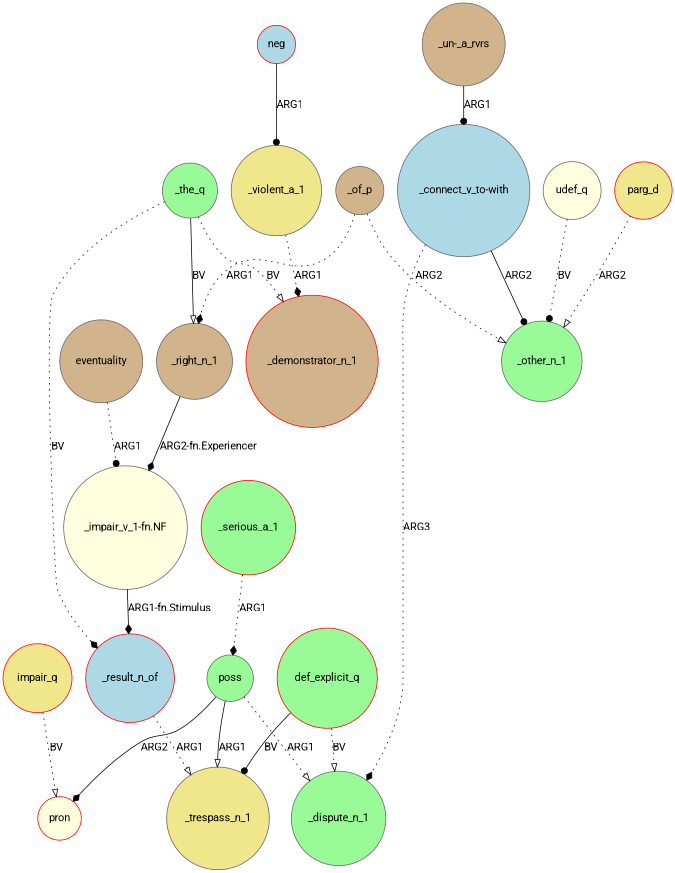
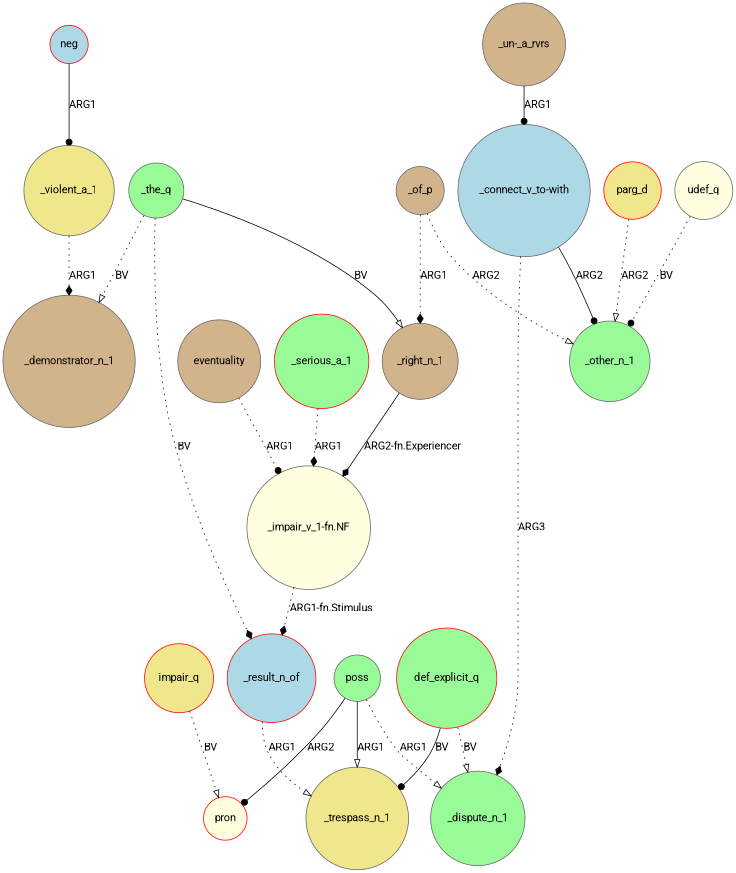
node "_demonstrator_n_1": color red -> gray40
edge "_impair_v_1-fn.NF" -> "_result_n_of": style solid -> dotted
edge "_serious_a_1" -> "poss": now "_serious_a_1" -> "_impair_v_1-fn.NF"
edge "poss" -> "pron": arrowhead diamond -> dot
